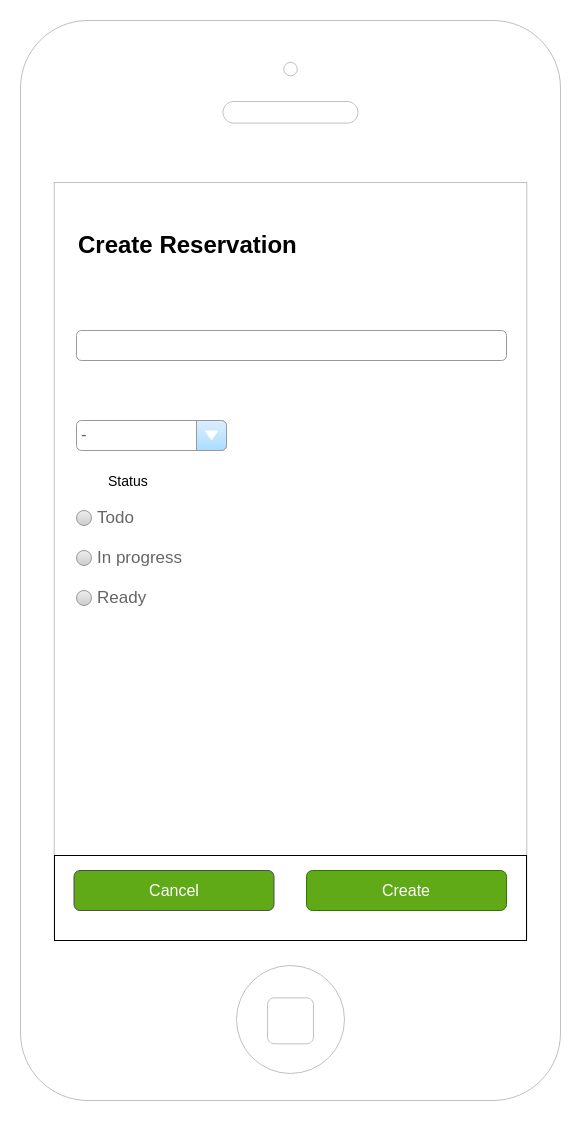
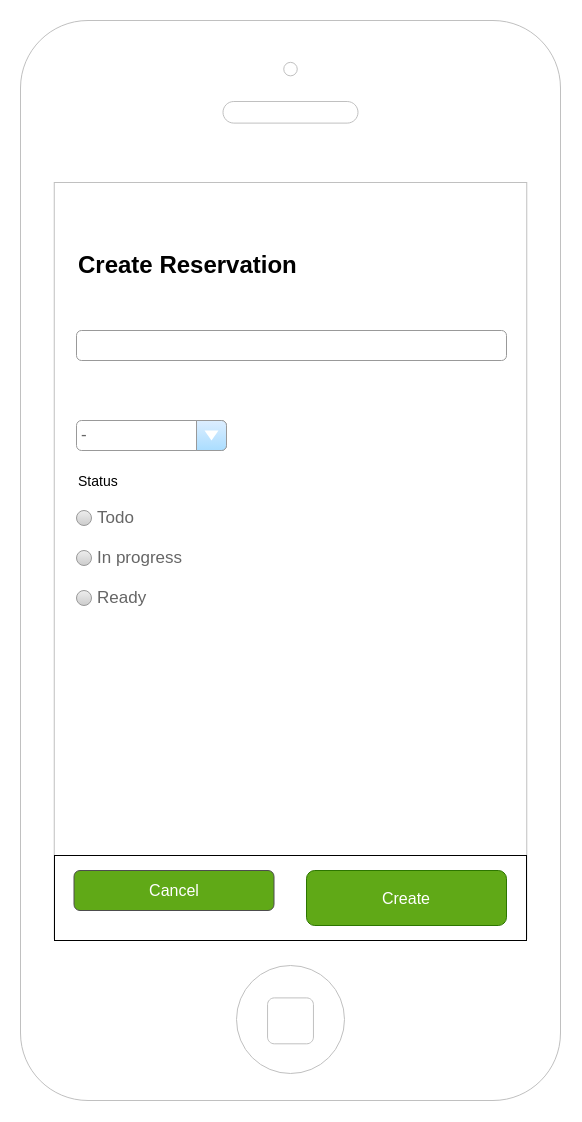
node "Create Reservation": moved (192, 246) -> (192, 266)
node "Status": moved (237, 481) -> (207, 481)
node "Create": size 200x40 -> 200x55
